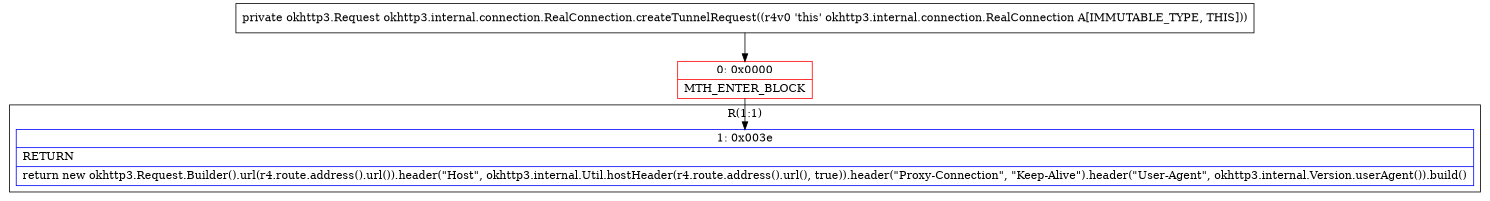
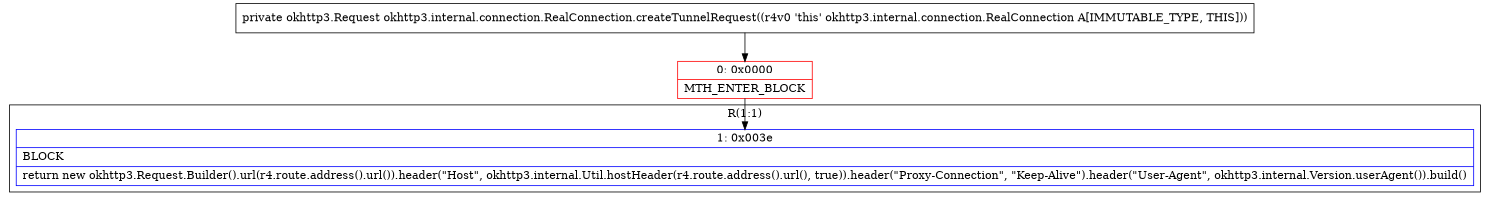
node "1: 0x003e": text "RETURN" -> "BLOCK"
